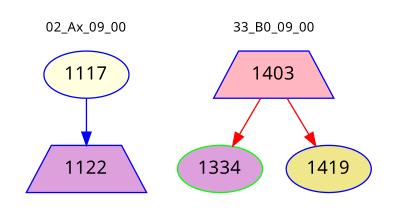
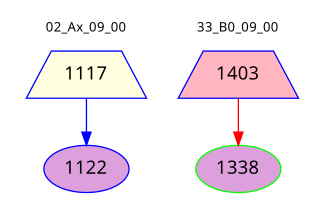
node "1117": shape ellipse -> trapezium
node "1122": shape trapezium -> ellipse
node "1334": label "1334" -> "1338"
node "1419": removed
